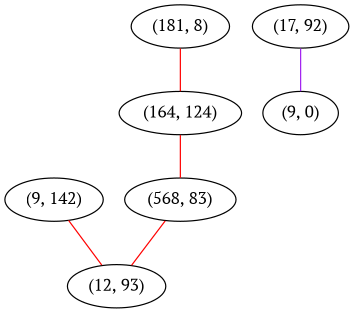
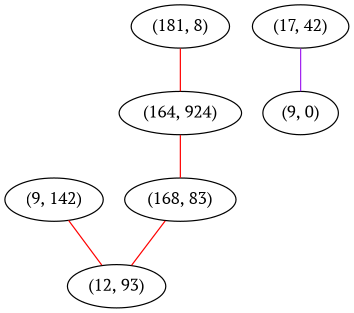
node "(17, 92)": label "(17, 92)" -> "(17, 42)"
node "(164, 124)": label "(164, 124)" -> "(164, 924)"
node "(568, 83)": label "(568, 83)" -> "(168, 83)"
